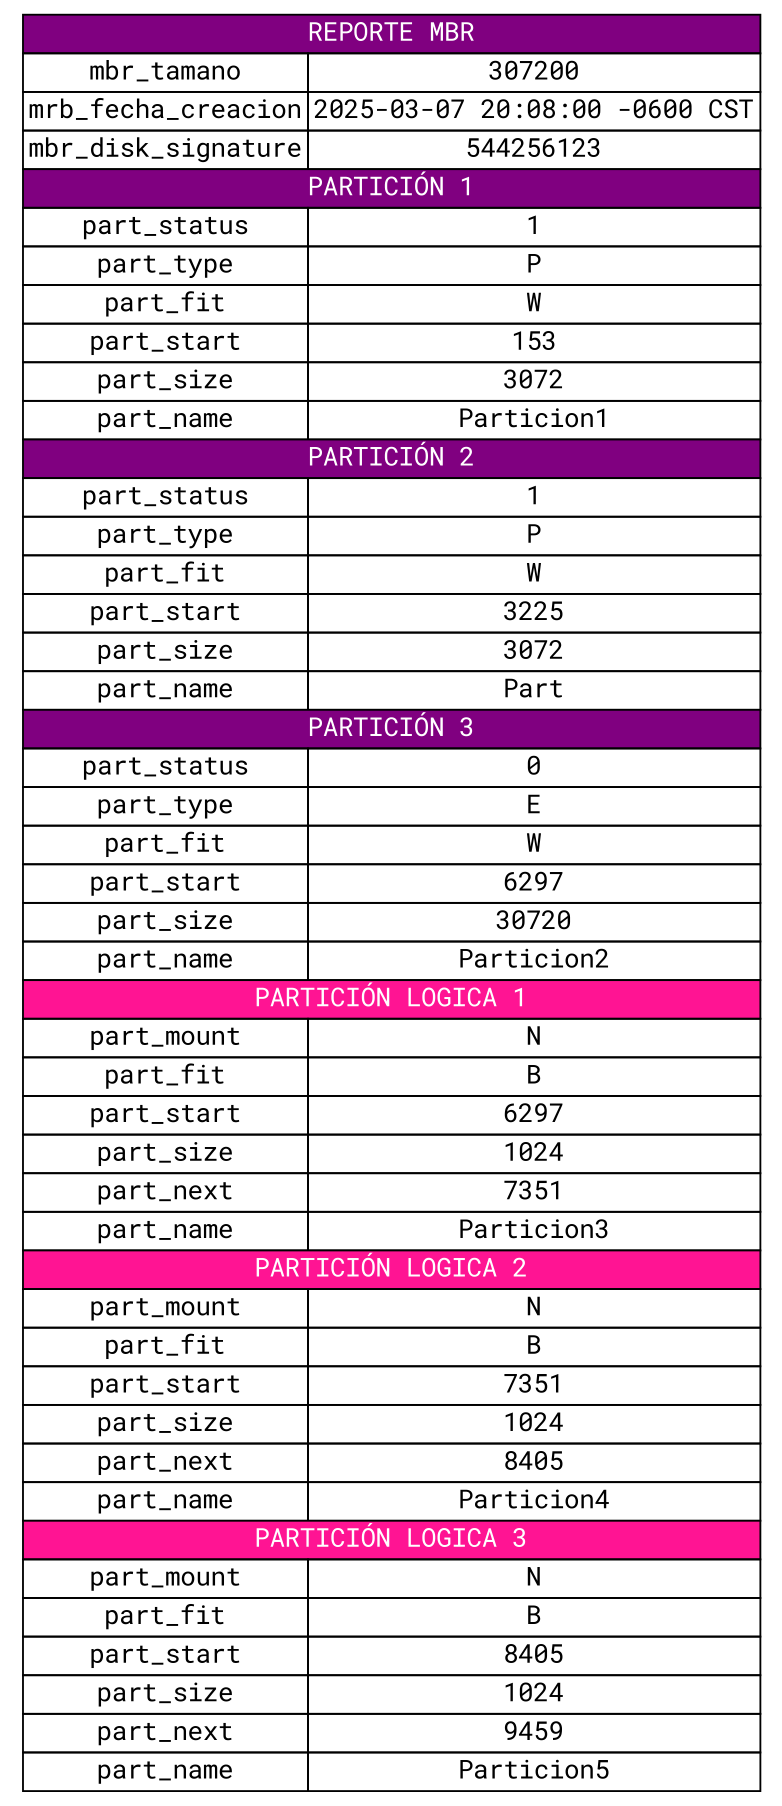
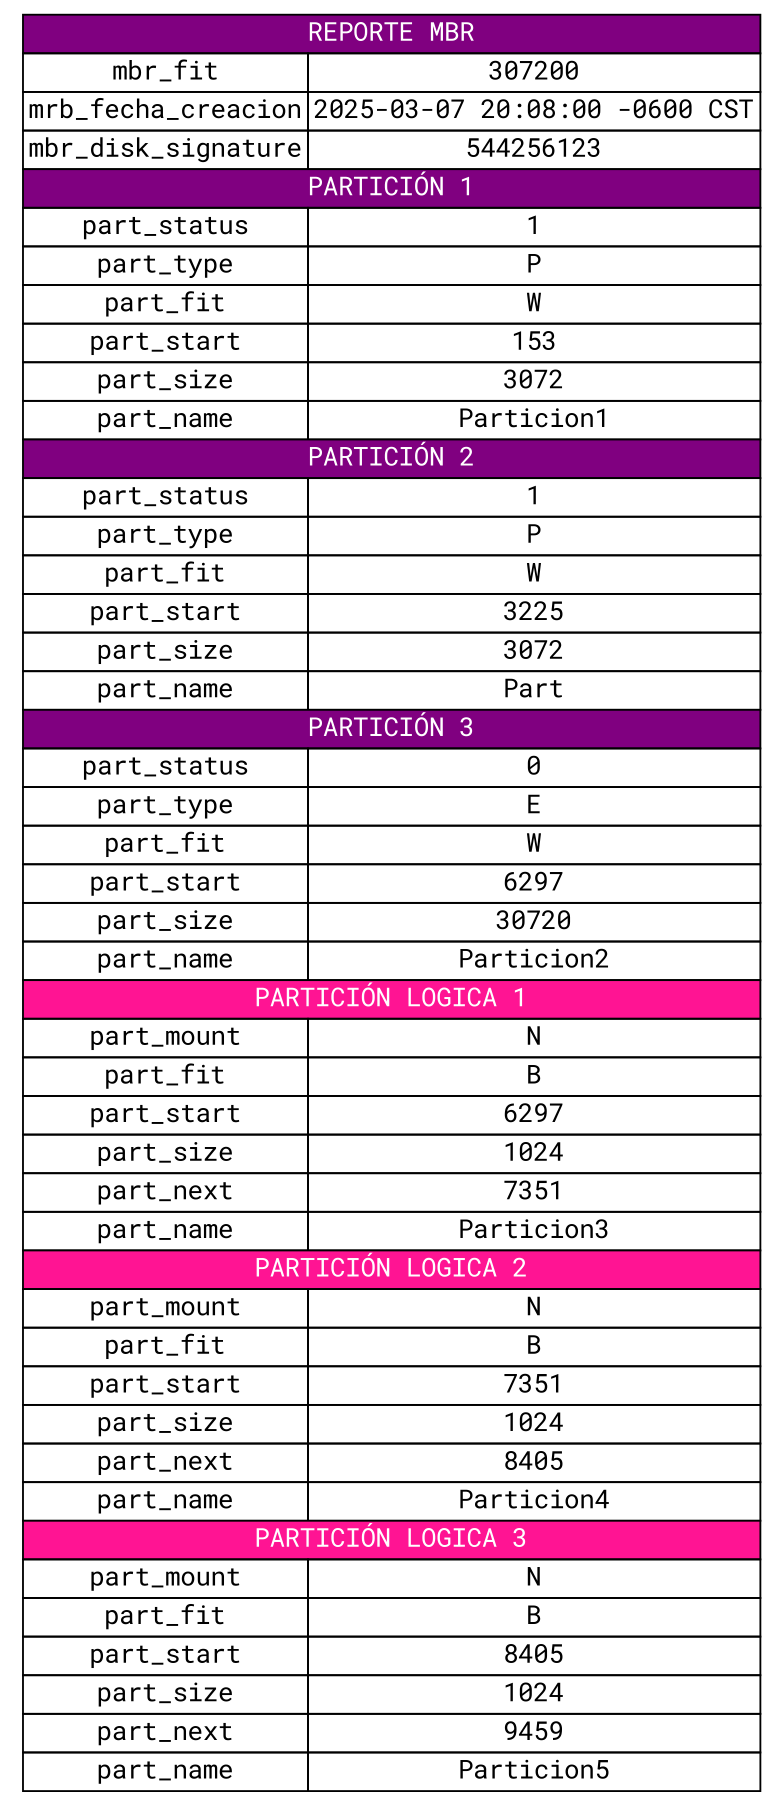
node "REPORTE MBR": text "mbr_tamano" -> "mbr_fit"
